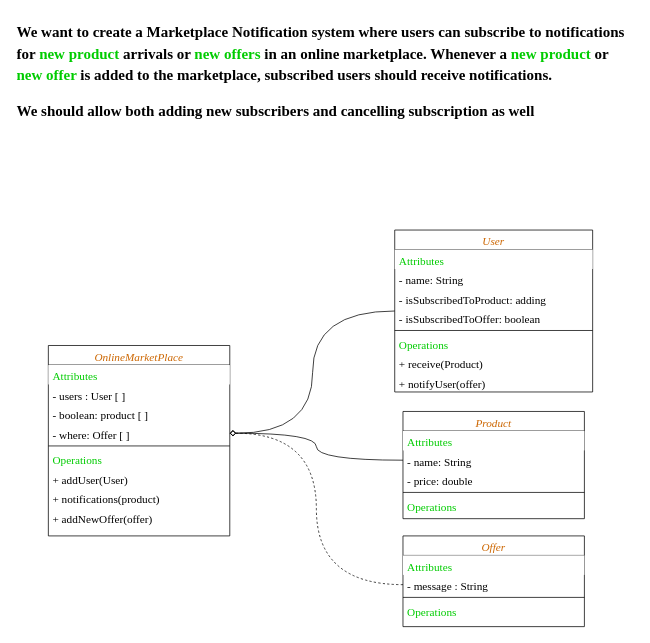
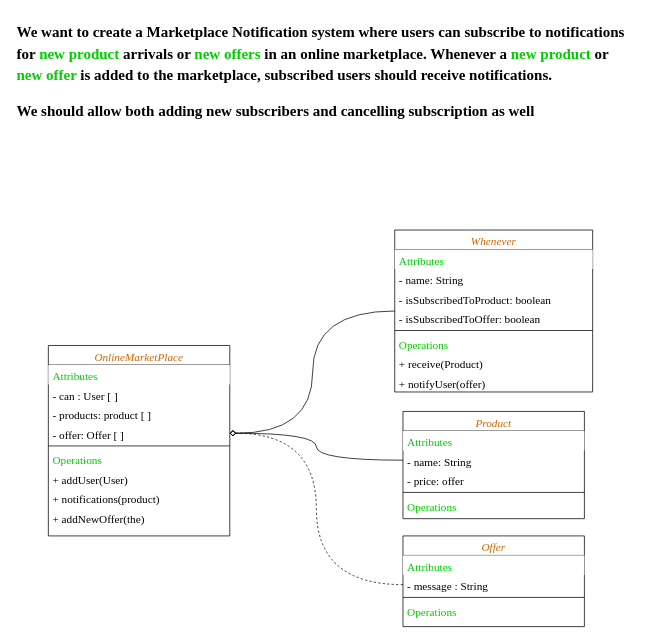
node "User": label "User" -> "Whenever"
node "- isSubscribedToProduct: adding": label "- isSubscribedToProduct: adding" -> "- isSubscribedToProduct: boolean"
node "- users : User [ ]": label "- users : User [ ]" -> "- can : User [ ]"
node "- boolean: product [ ]": label "- boolean: product [ ]" -> "- products: product [ ]"
node "- where: Offer [ ]": label "- where: Offer [ ]" -> "- offer: Offer [ ]"
node "- price: double": label "- price: double" -> "- price: offer"
node "+ addNewOffer(offer)": label "+ addNewOffer(offer)" -> "+ addNewOffer(the)"
